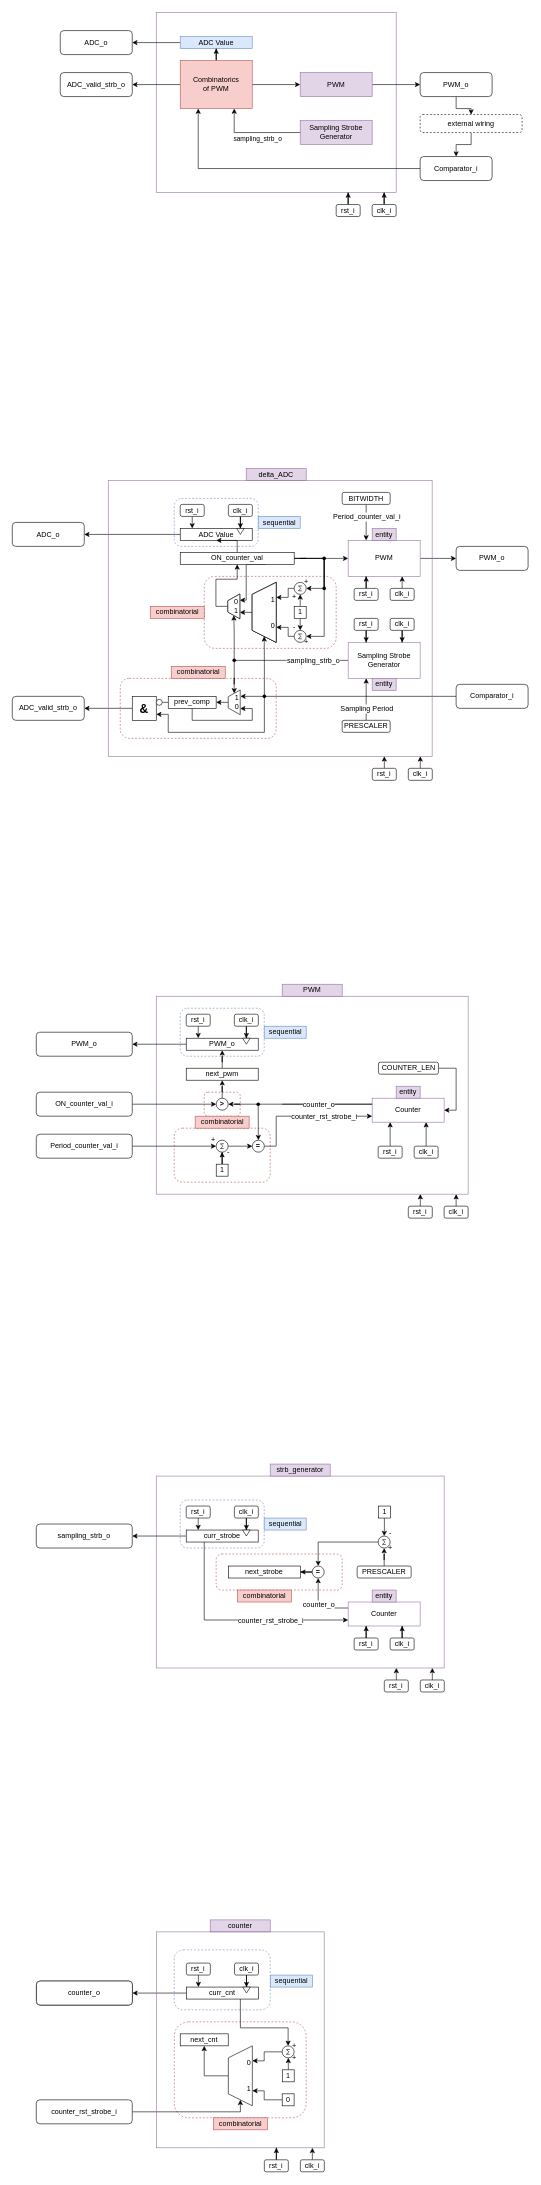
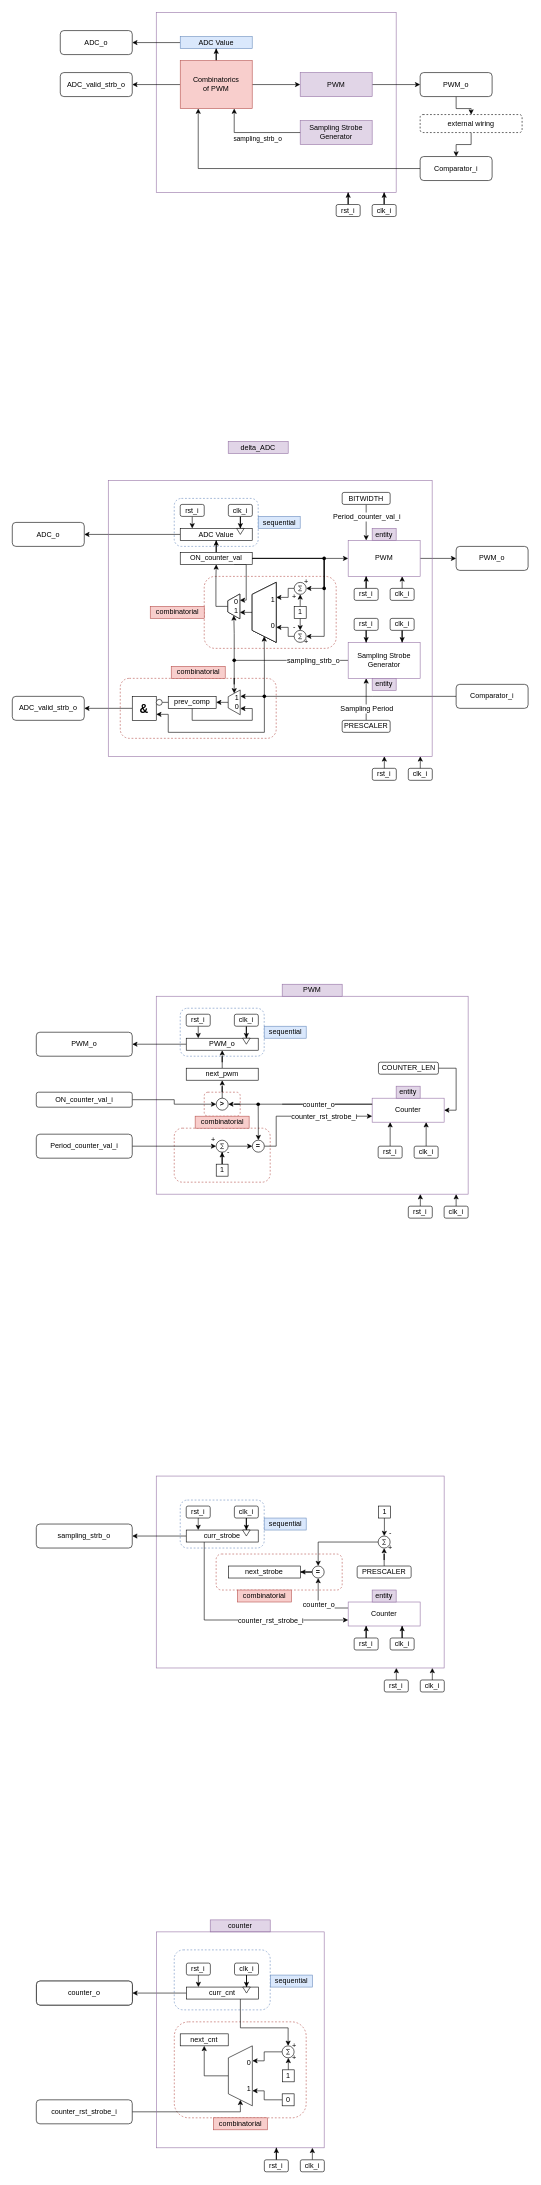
node "delta_ADC": moved (276, 474) -> (258, 447)
node "ON_counter_val": size 114x12 -> 72x12
node "ON_counter_val_i": size 96x24 -> 96x15
node "strb_generator": removed
